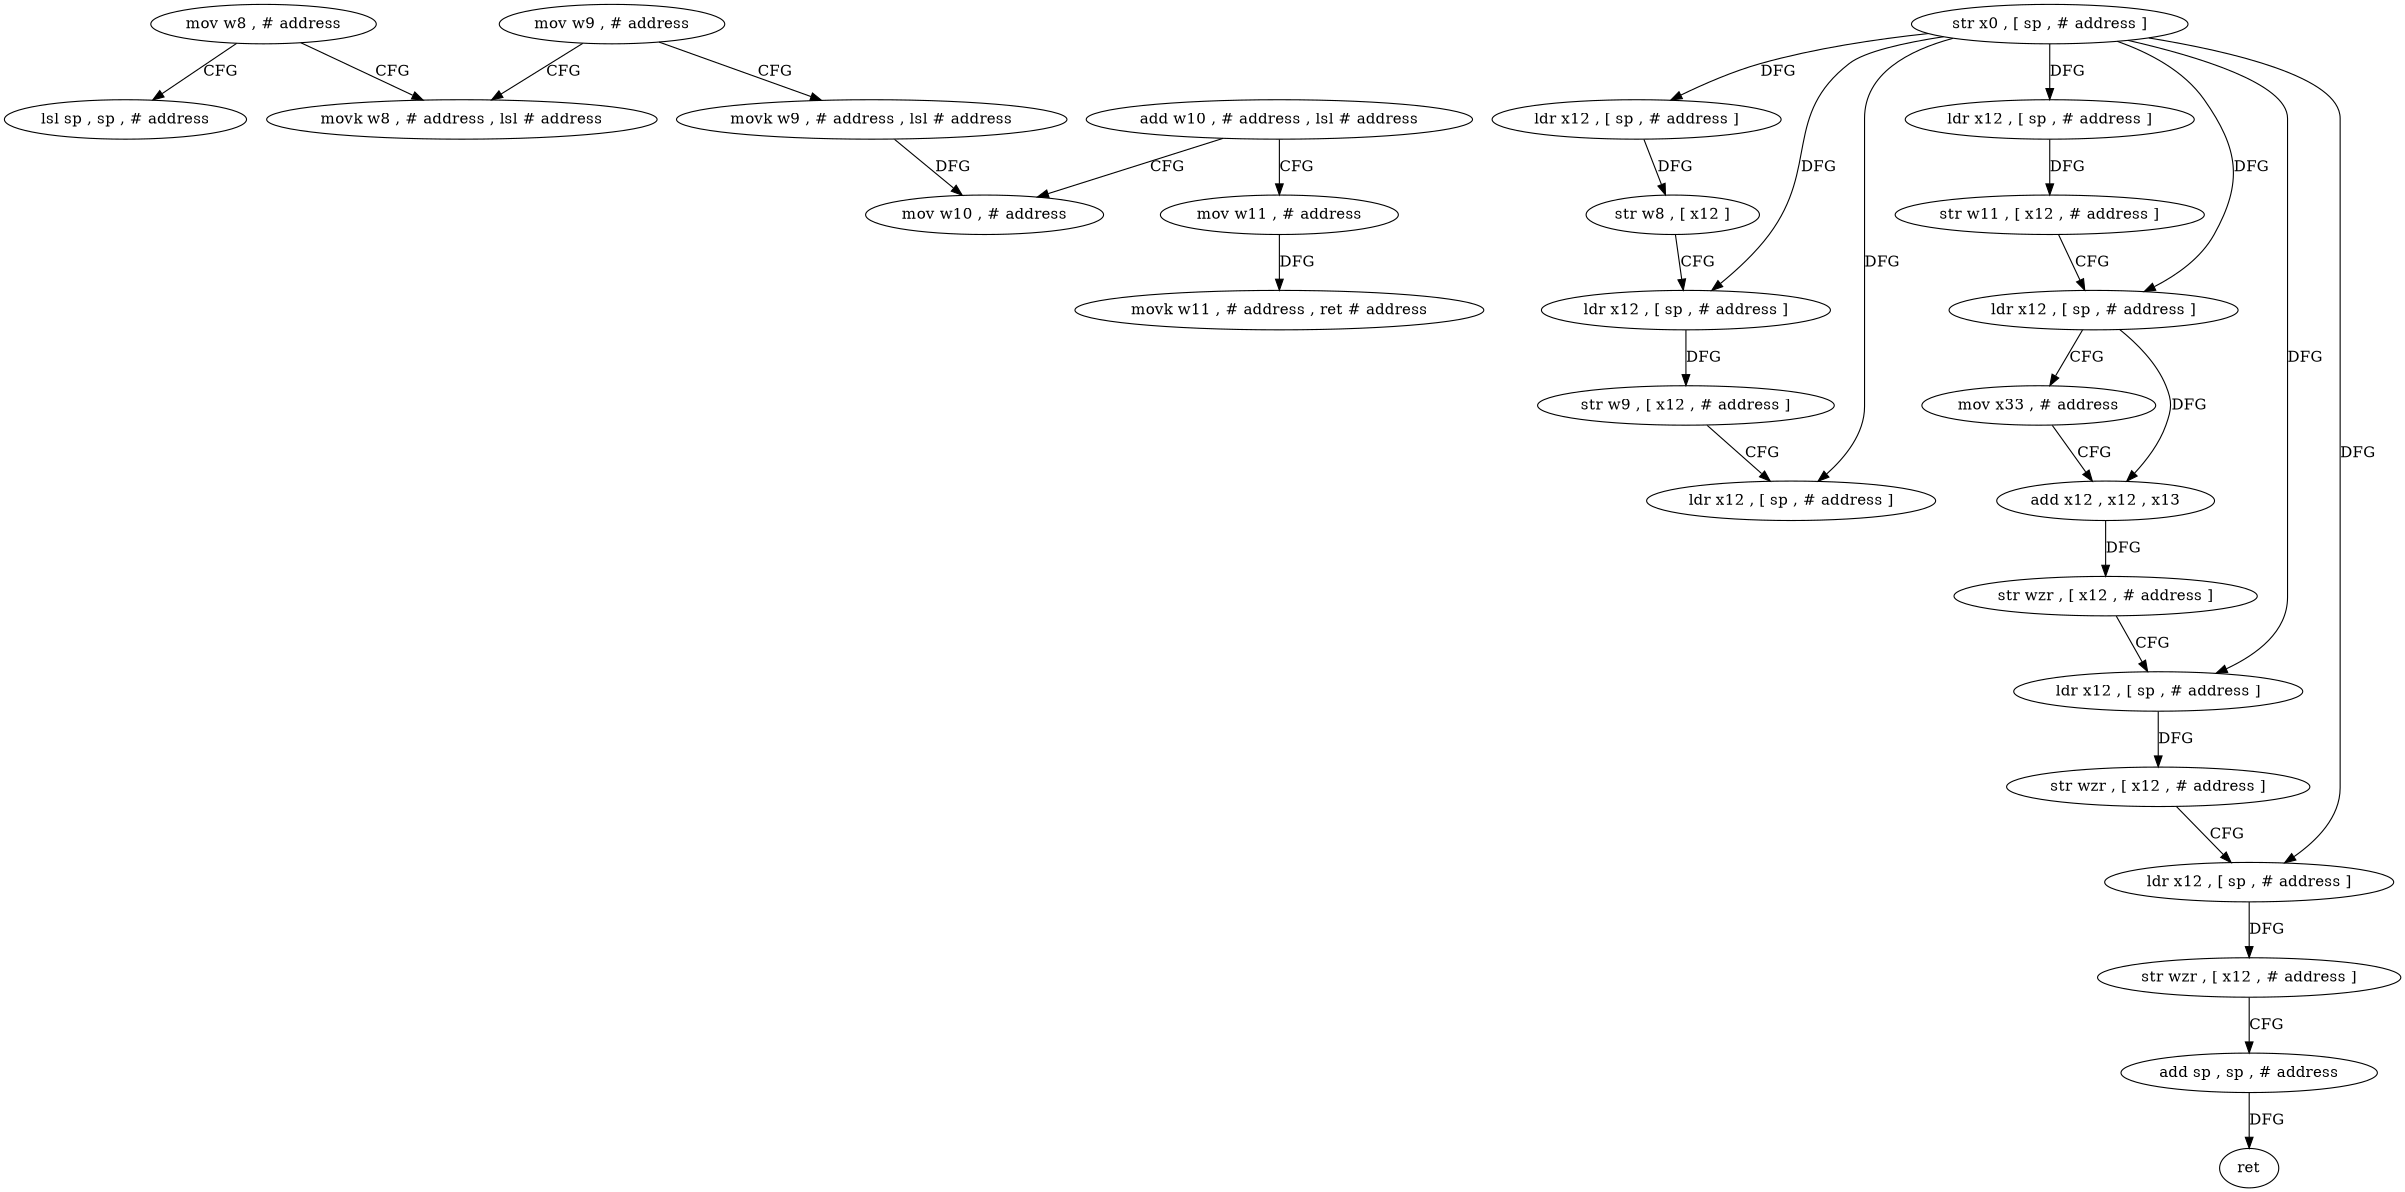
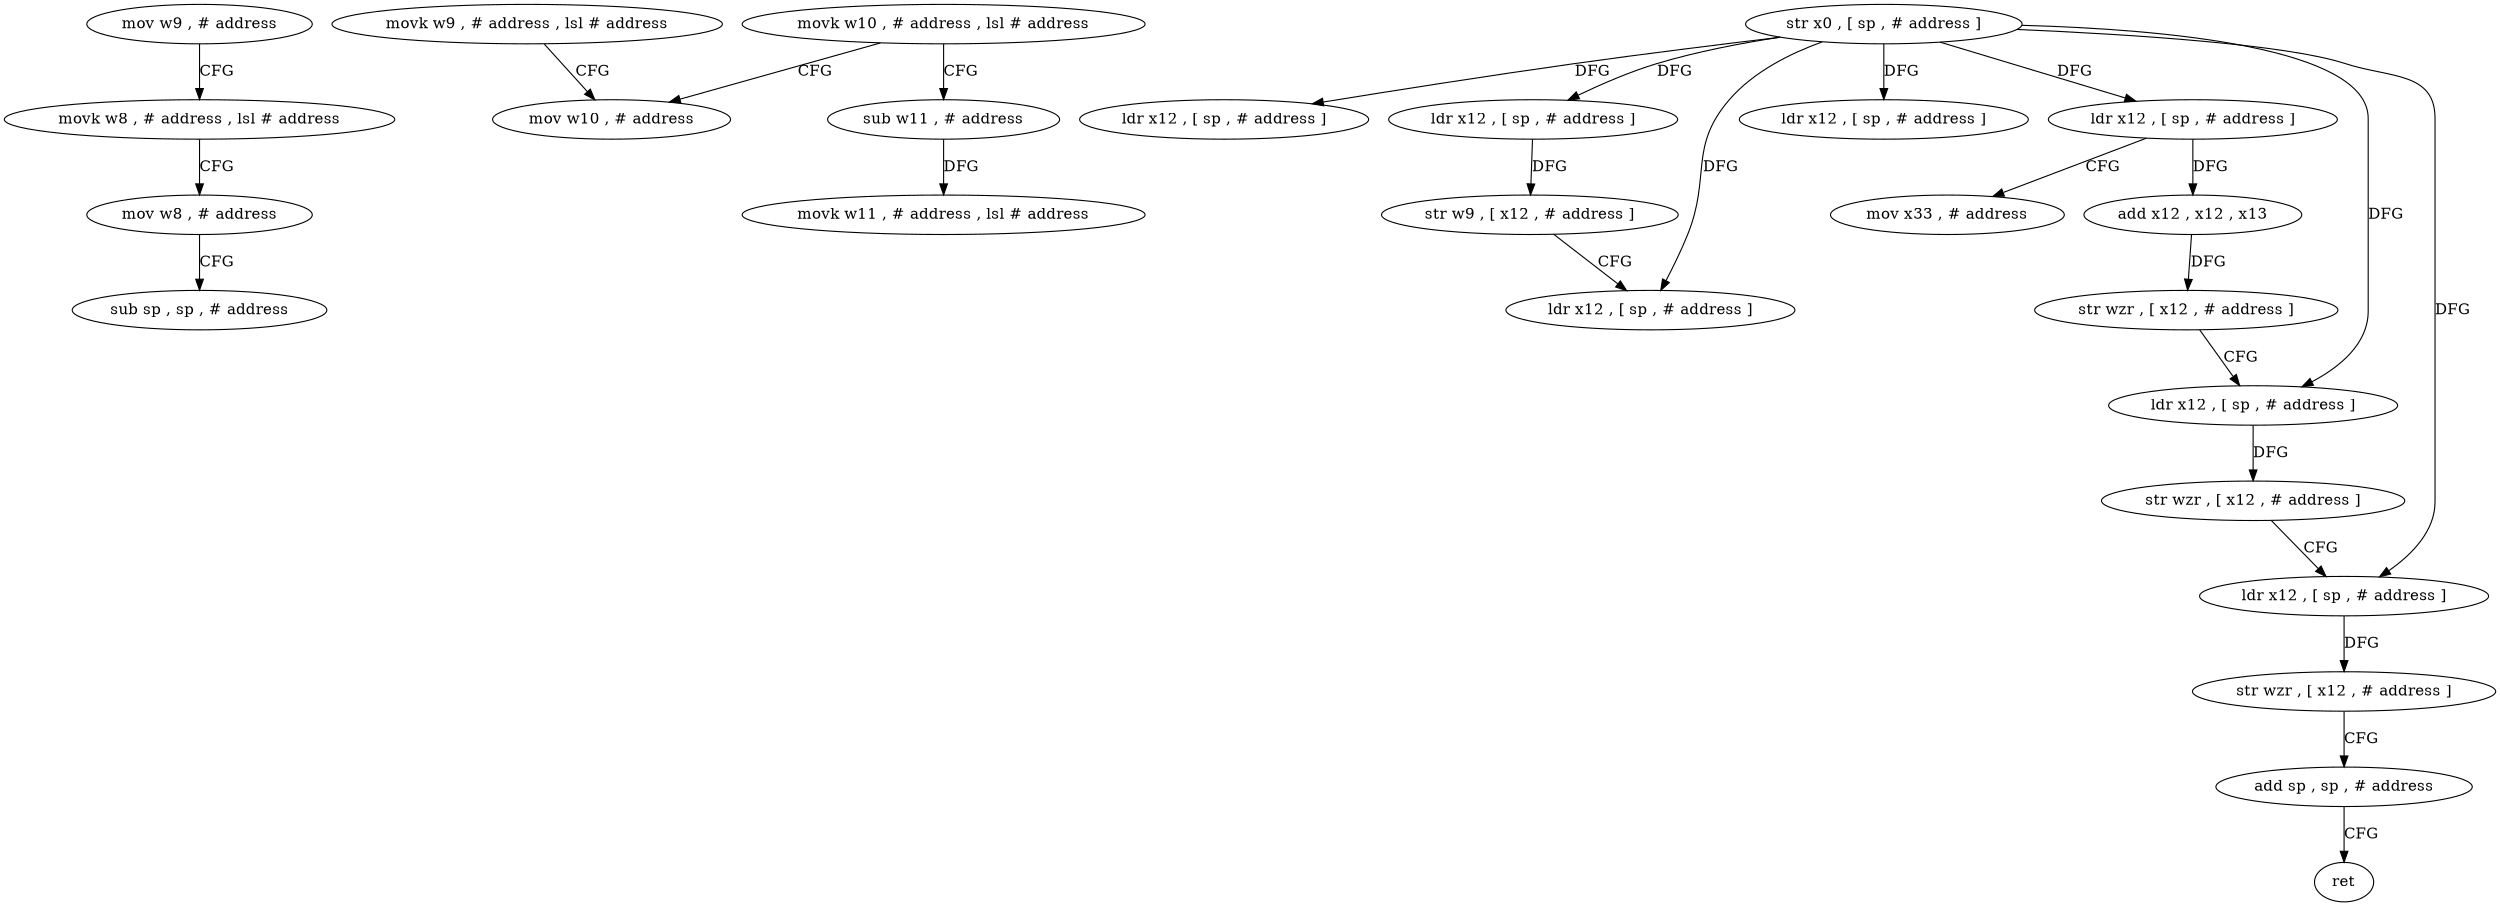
edge "mov w8 , # address" -> "movk w8 , # address , lsl # address": reversed
edge "mov w9 , # address" -> "movk w9 , # address , lsl # address": removed, label "CFG"
node "lsl sp , sp , # address": label "lsl sp , sp , # address" -> "sub sp , sp , # address"
node "add w10 , # address , lsl # address": label "add w10 , # address , lsl # address" -> "movk w10 , # address , lsl # address"
edge "movk w9 , # address , lsl # address" -> "mov w10 , # address": label "DFG" -> "CFG"
node "mov w11 , # address": label "mov w11 , # address" -> "sub w11 , # address"
node "str w8 , [ x12 ]": removed
node "str w11 , [ x12 , # address ]": removed
node "movk w11 , # address , ret # address": label "movk w11 , # address , ret # address" -> "movk w11 , # address , lsl # address"
edge "mov x33 , # address" -> "add x12 , x12 , x13": removed, label "CFG"
edge "add sp , sp , # address" -> "ret": label "DFG" -> "CFG"
